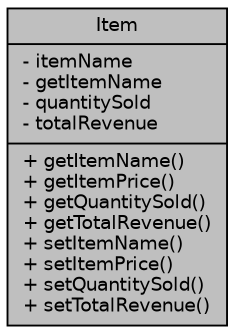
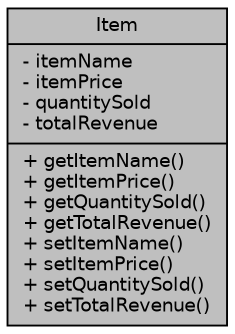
node "Item": text "- getItemName" -> "- itemPrice"
